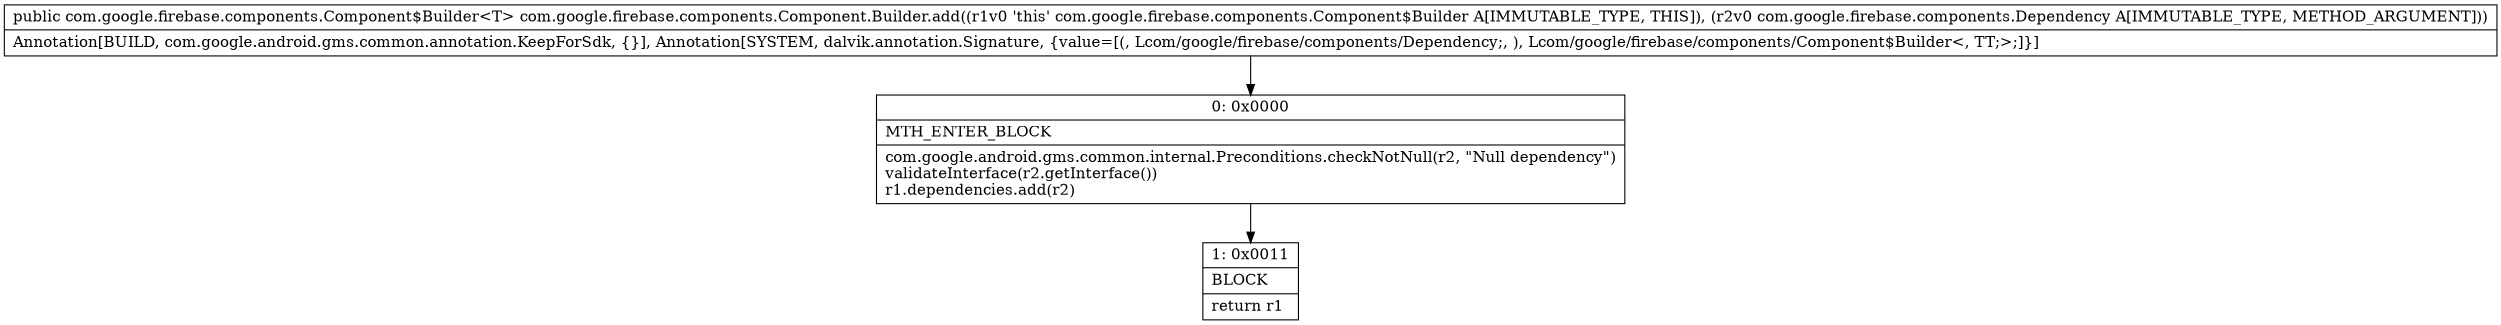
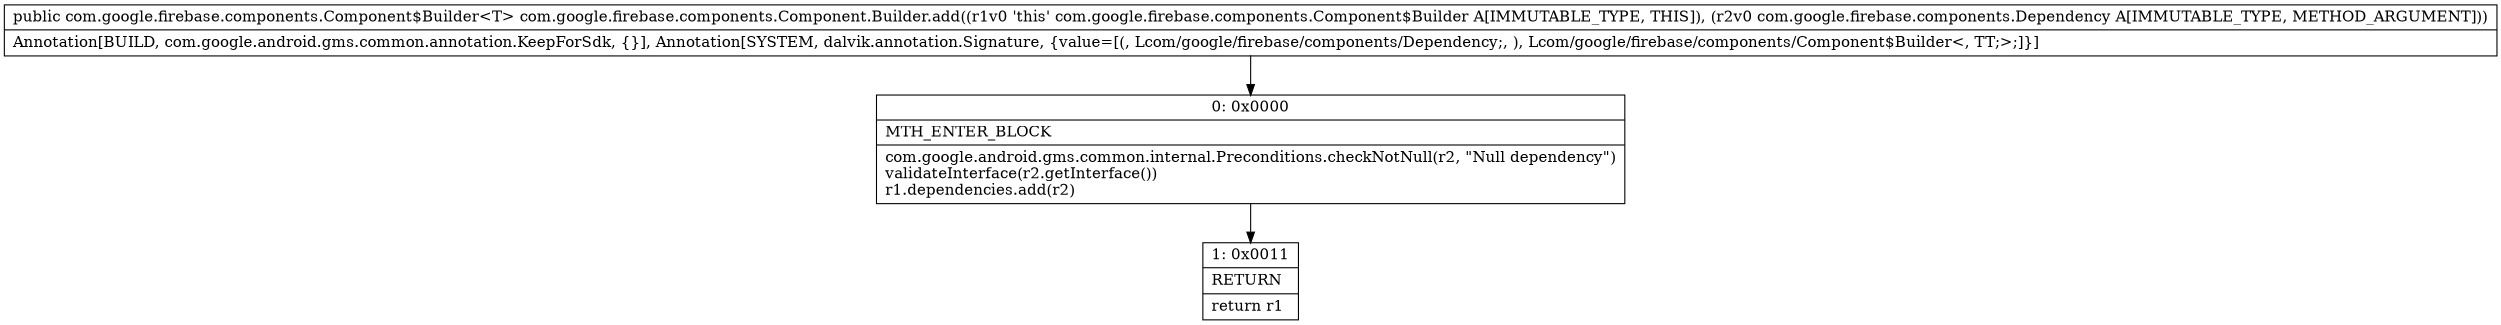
node "1: 0x0011": text "BLOCK" -> "RETURN"
